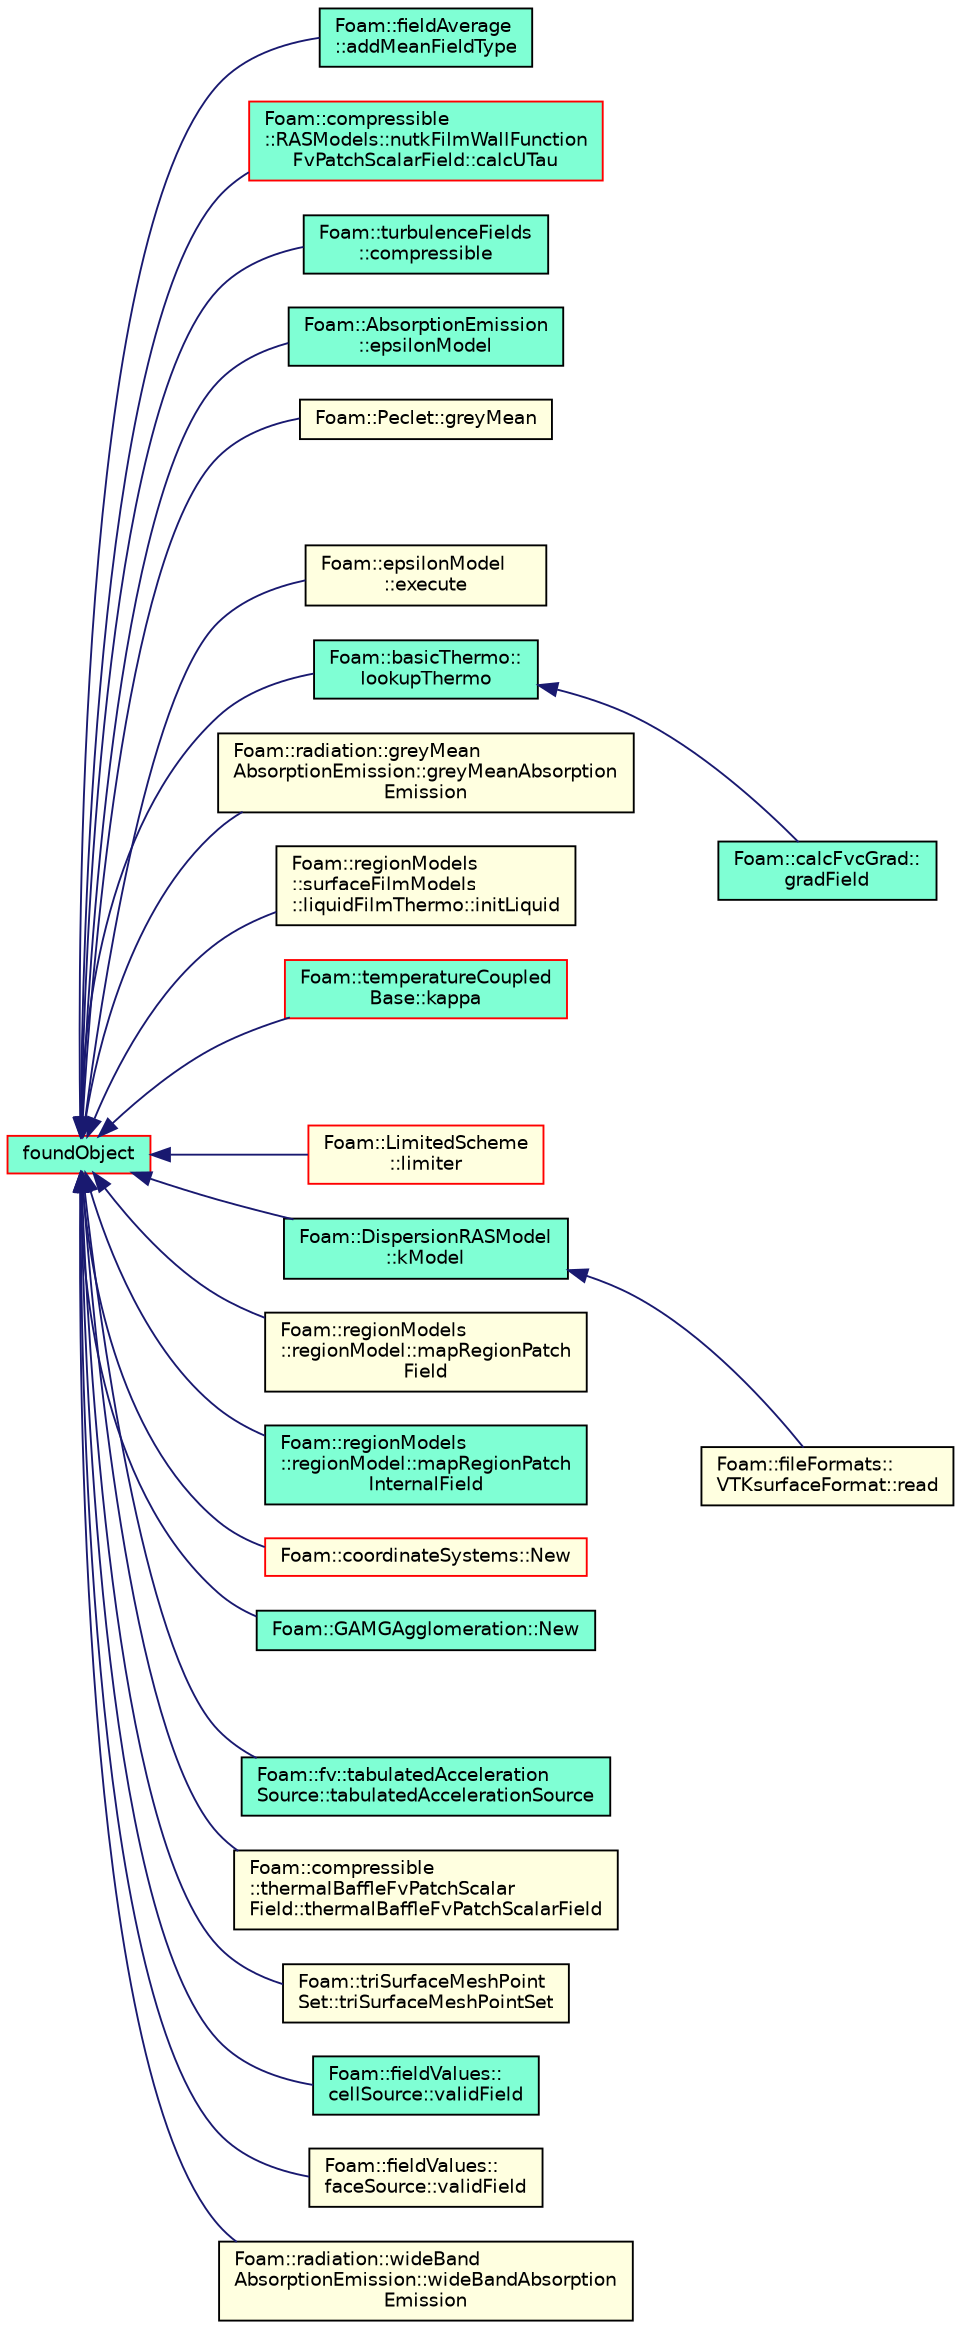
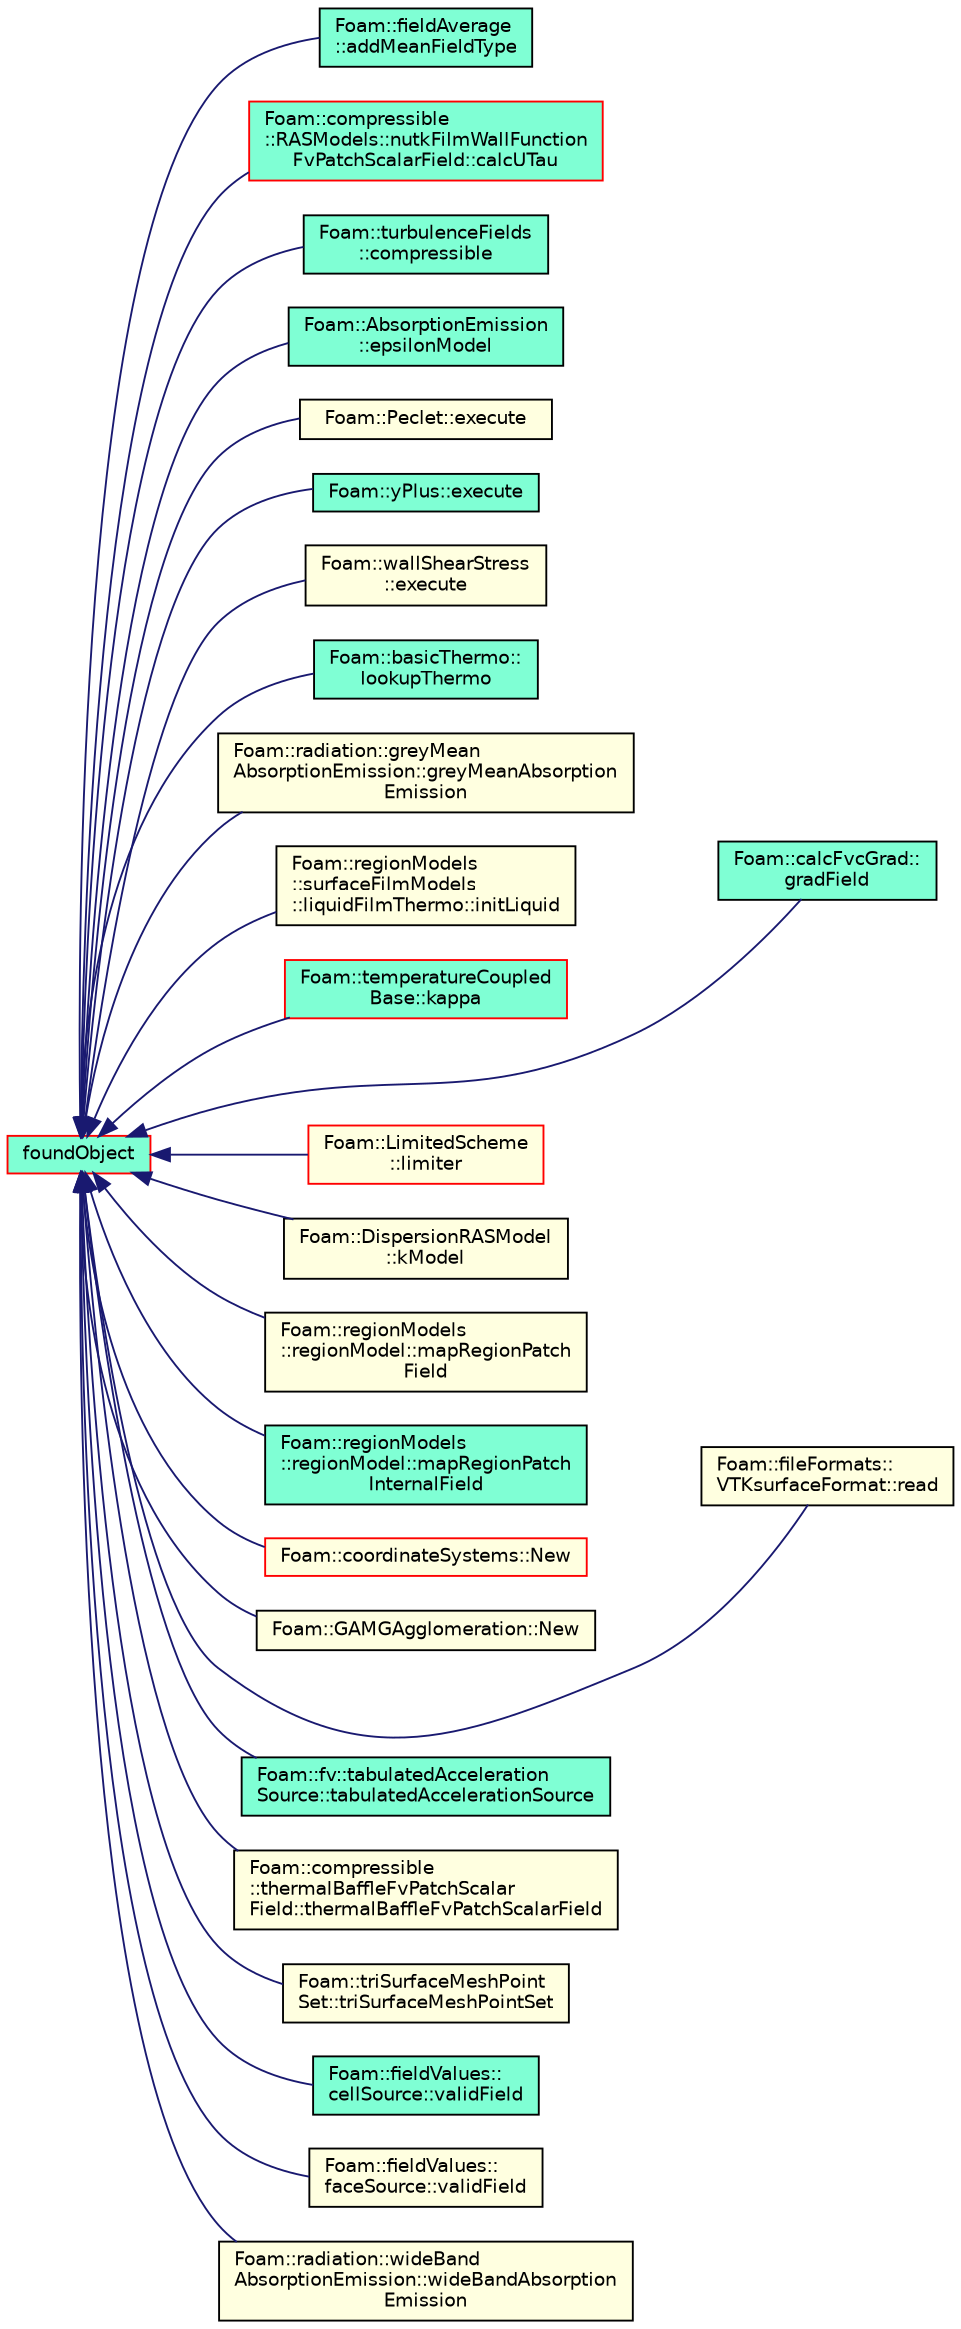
node "Foam::Peclet::greyMean": label "Foam::Peclet::greyMean" -> "Foam::Peclet::execute"
node "Foam::yPlus::execute": added
node "Foam::epsilonModel ::execute": label "Foam::epsilonModel ::execute" -> "Foam::wallShearStress ::execute"
edge "Foam::calcFvcGrad:: gradField" -> "Foam::basicThermo:: lookupThermo": now "Foam::calcFvcGrad:: gradField" -> "foundObject"
node "Foam::DispersionRASModel ::kModel": fillcolor aquamarine -> lightyellow
edge "Foam::fileFormats:: VTKsurfaceFormat::read" -> "Foam::DispersionRASModel ::kModel": now "Foam::fileFormats:: VTKsurfaceFormat::read" -> "foundObject"
node "Foam::GAMGAgglomeration::New": fillcolor aquamarine -> lightyellow
